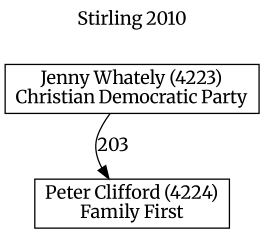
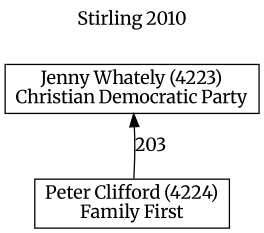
edge "Jenny Whately (4223) Christian Democratic Party" -> "Peter Clifford (4224) Family First": reversed
